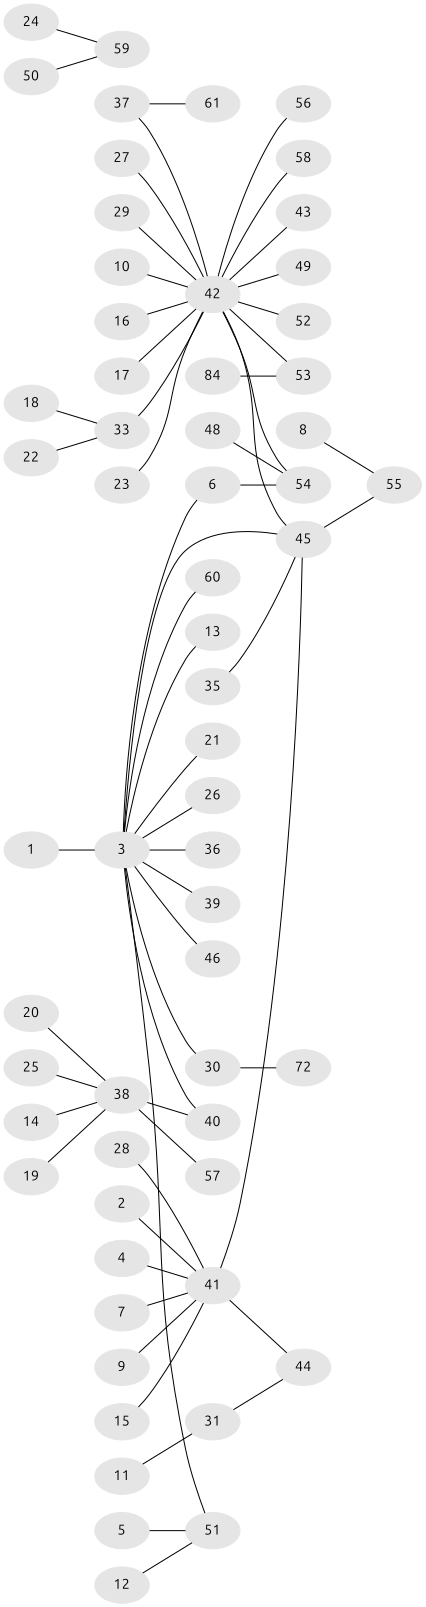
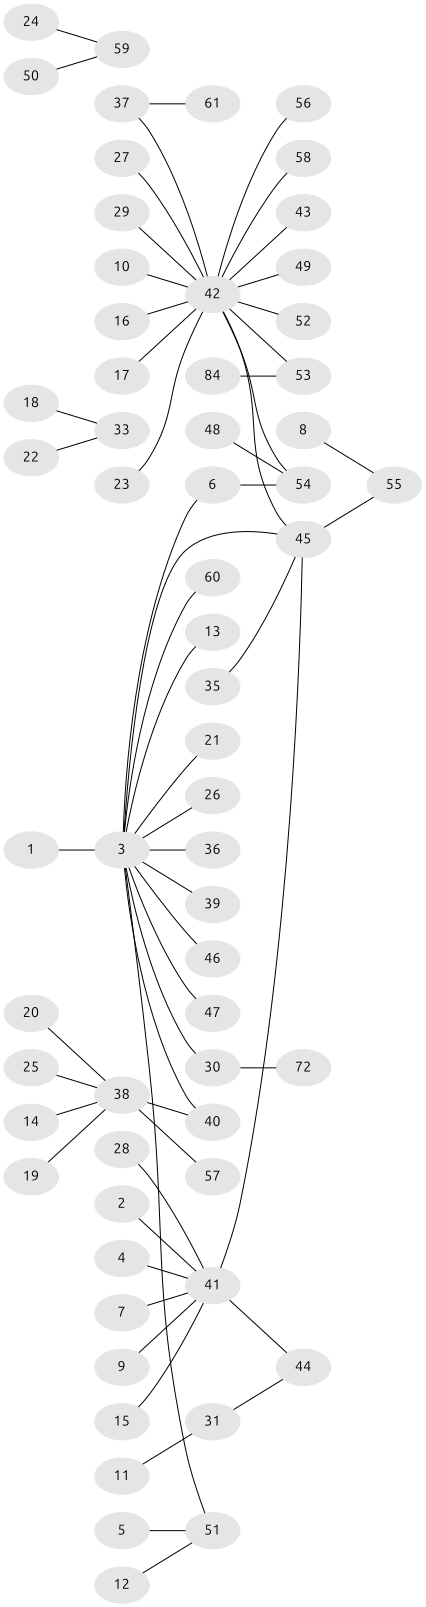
edge "42" -- "33": removed
node "47": added
